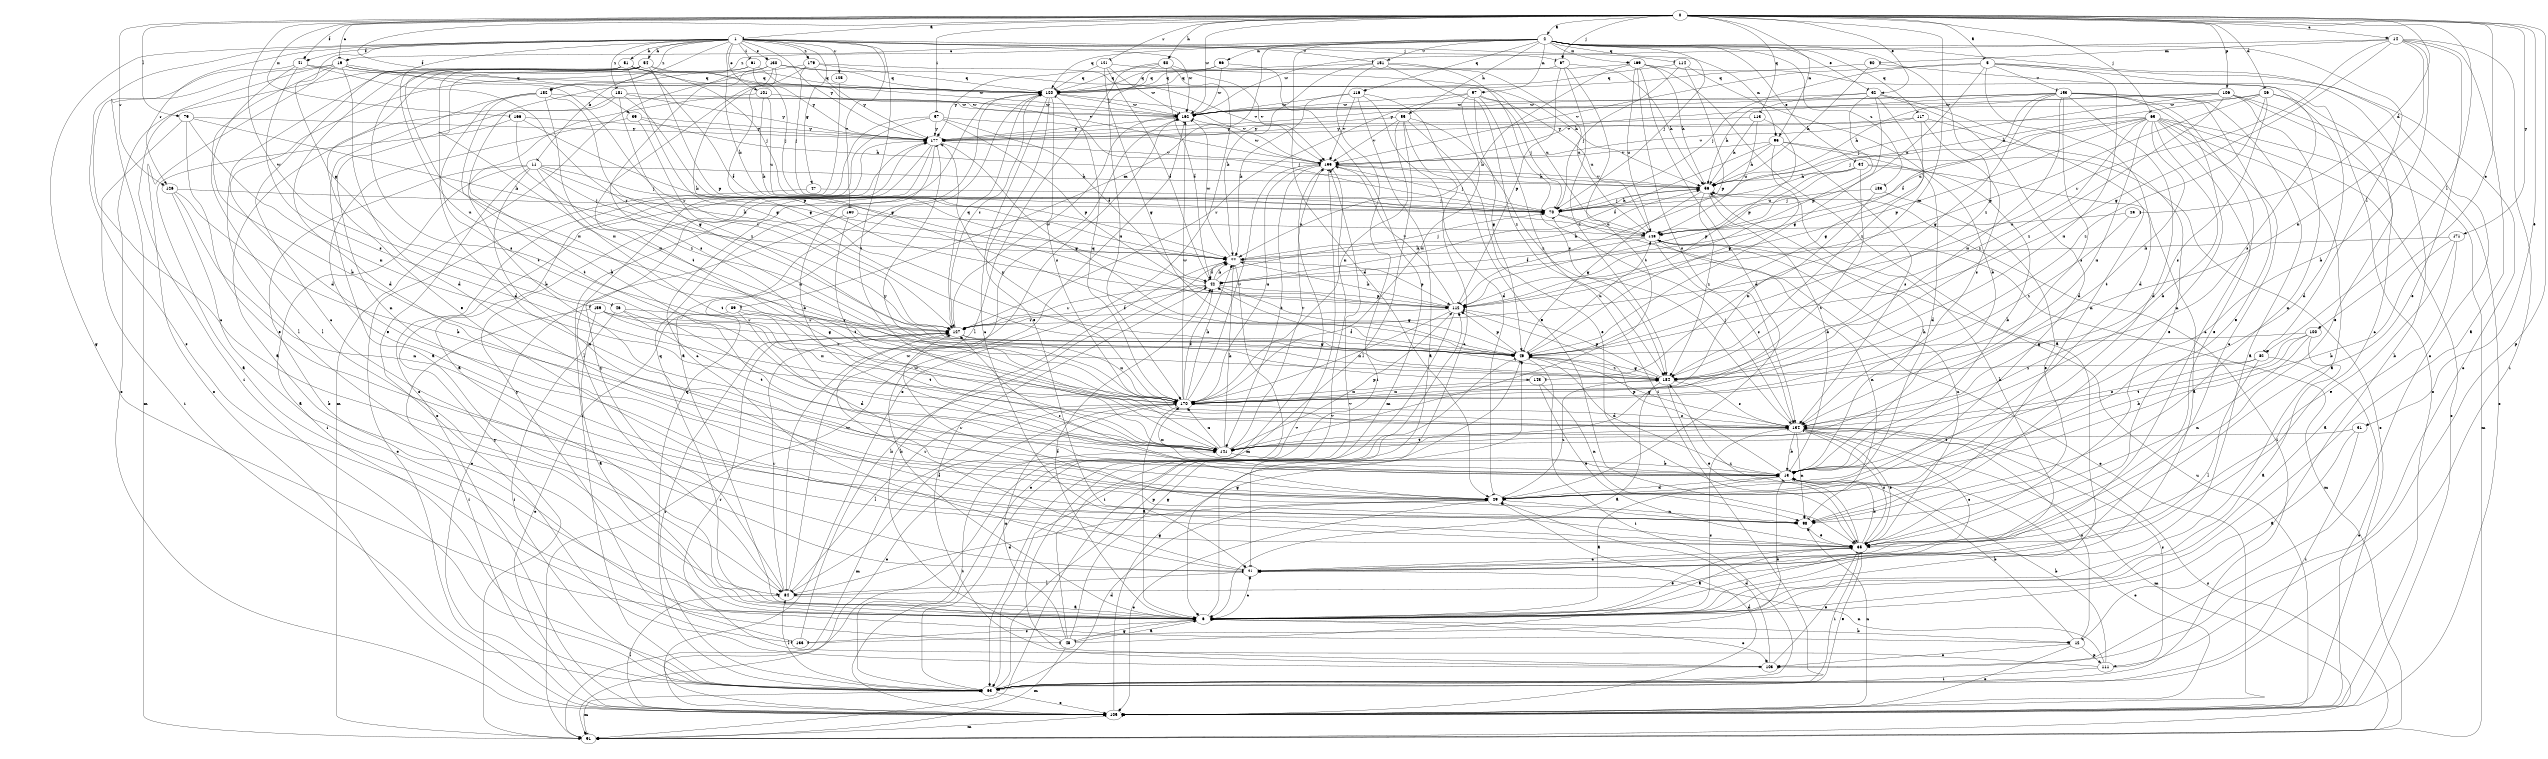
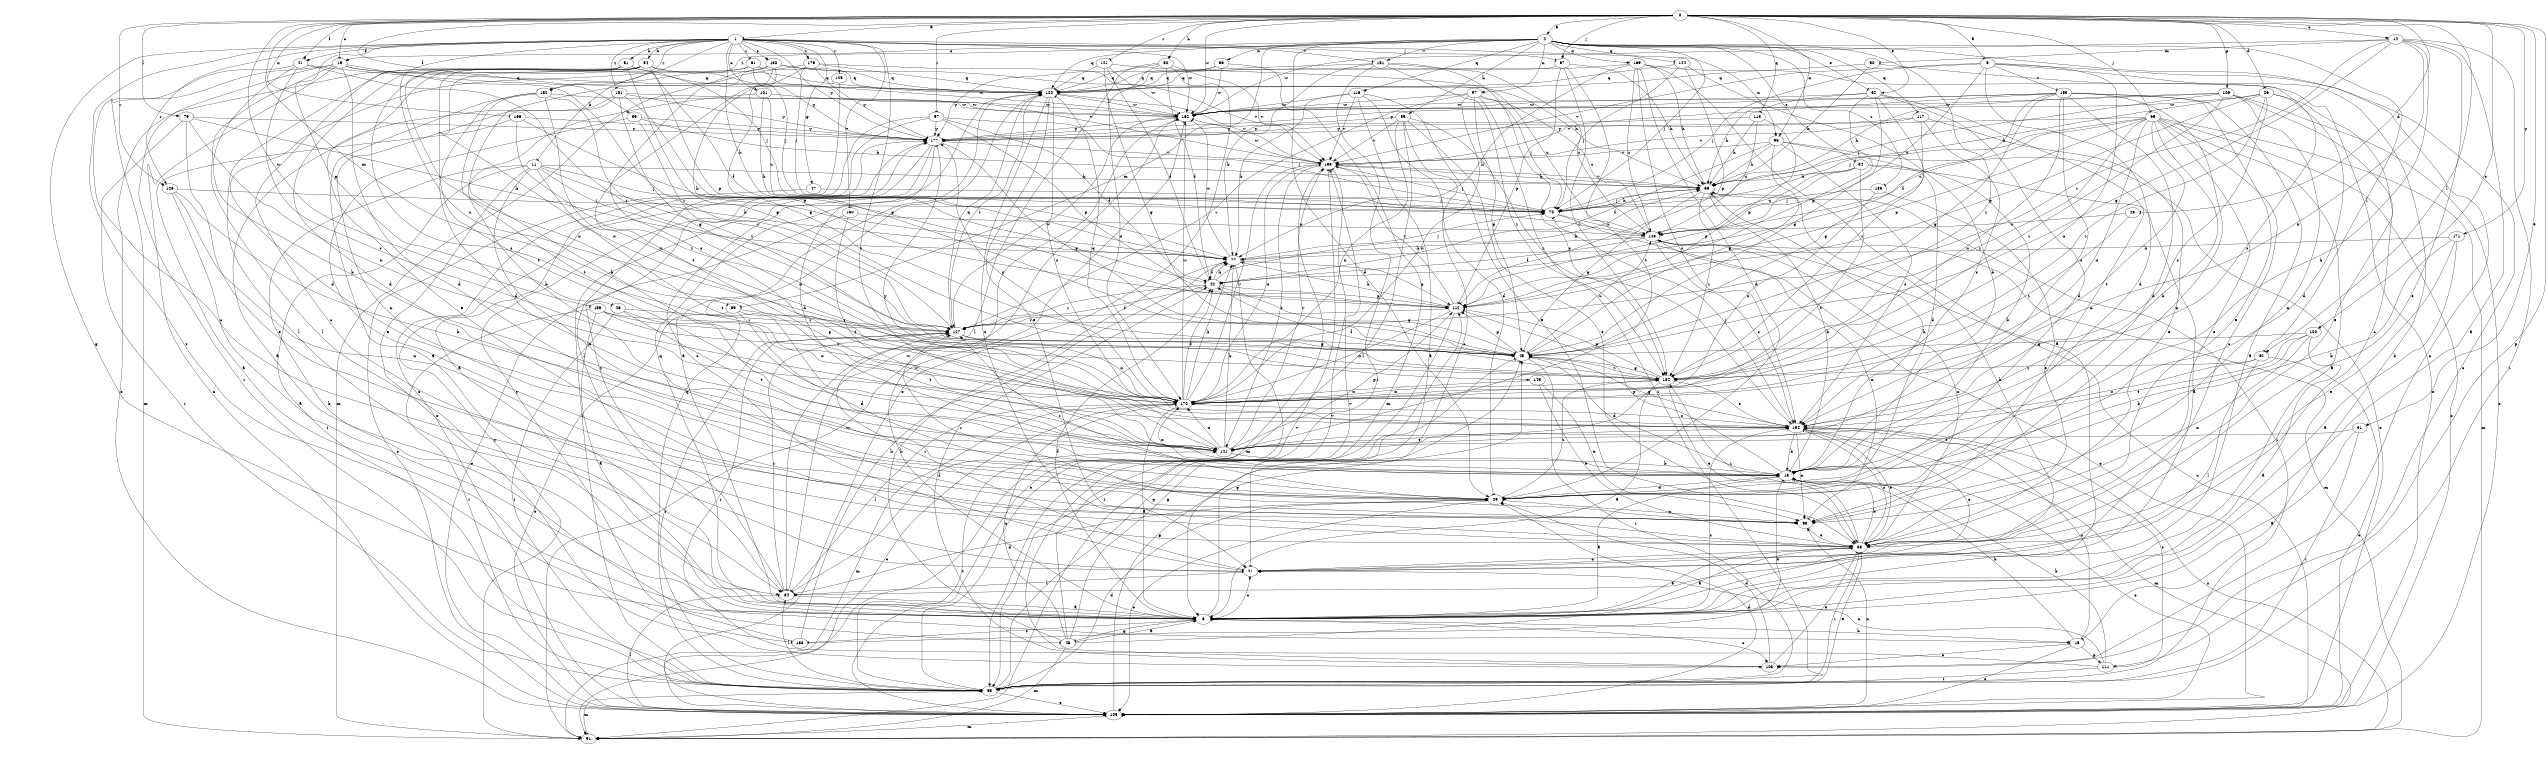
node "114": label "114" -> "124"
edge "51" -> "120": now "61" -> "120"
edge "0" -> "143": now "0" -> "89"
edge "153" -> "21": removed, label "c"
node "12": label "12" -> "15"
